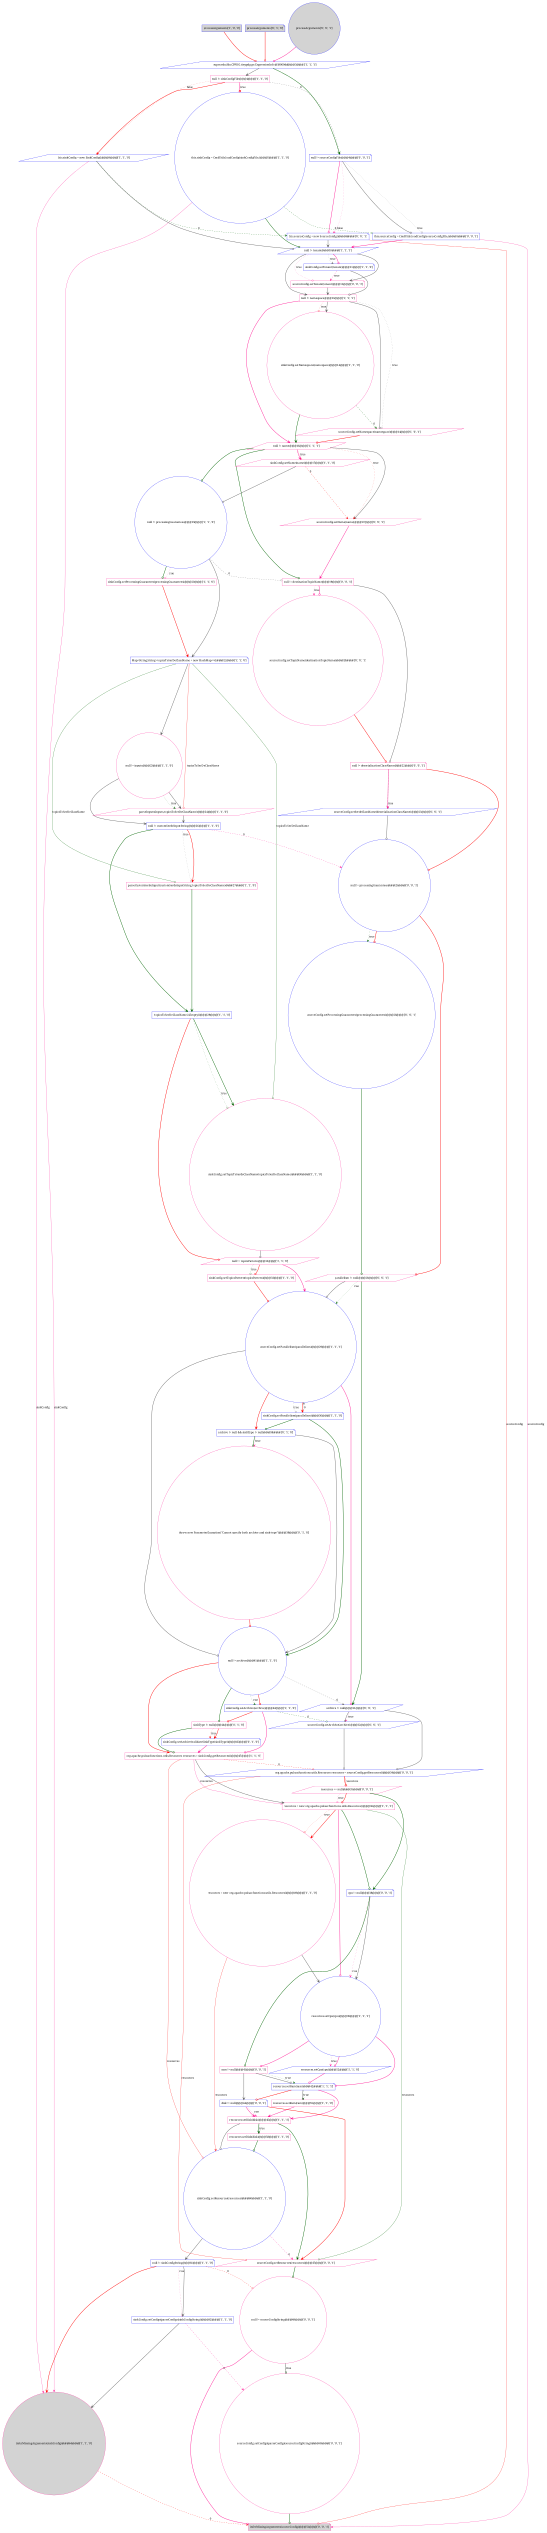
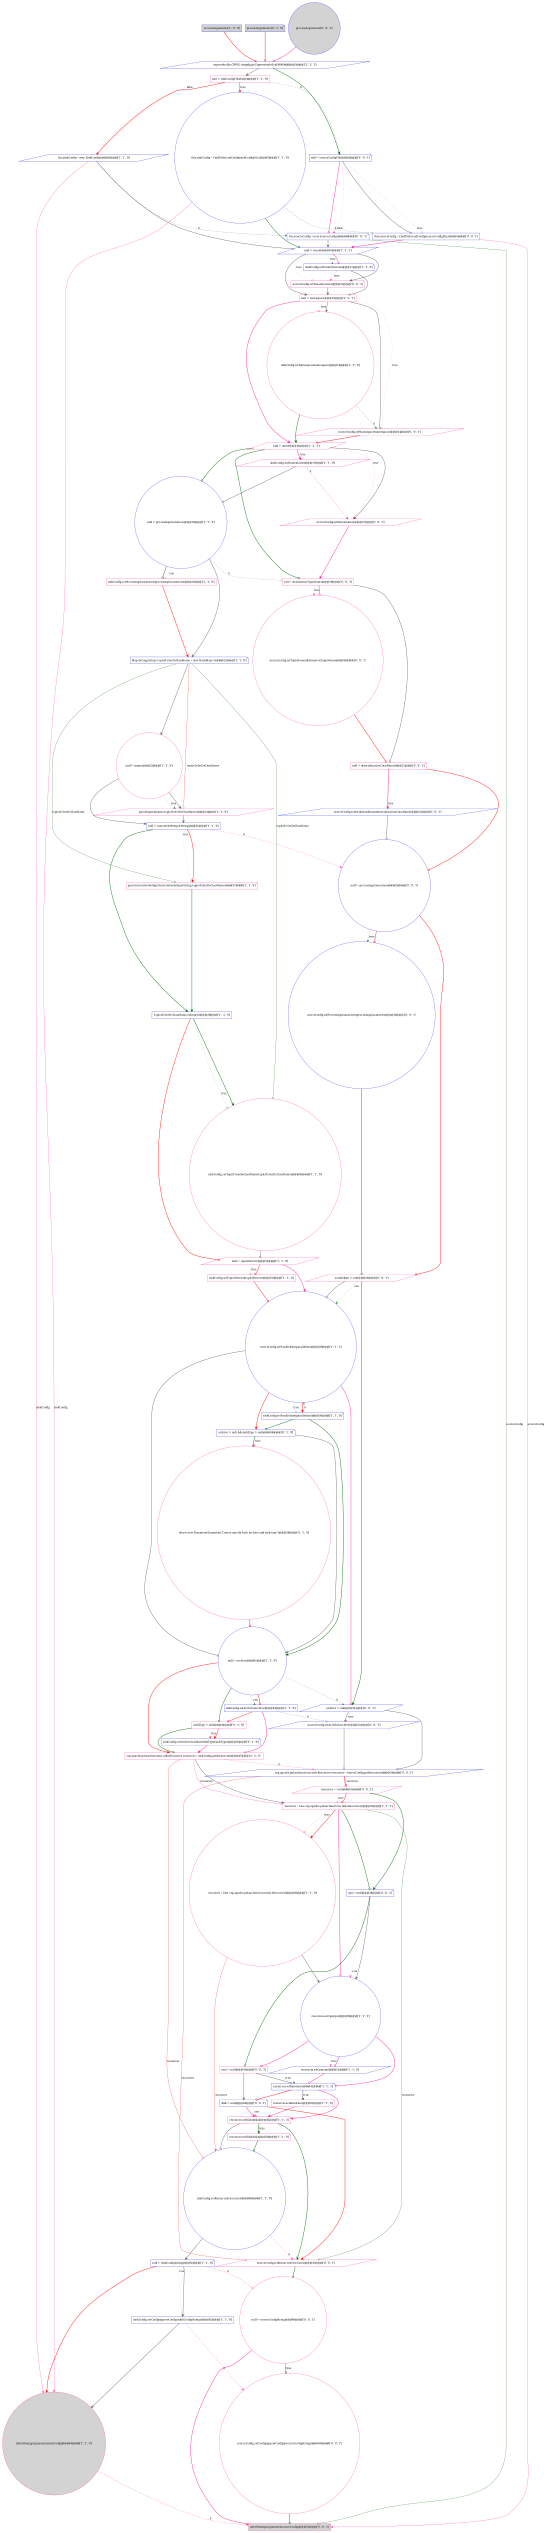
edge "this.sourceConfig = new SourceConfig()@@@8@@@['0', '0', '1']" -> "inferMissingArguments(sourceConfig)@@@51@@@['0', '0', '1']": color red -> darkgreen
